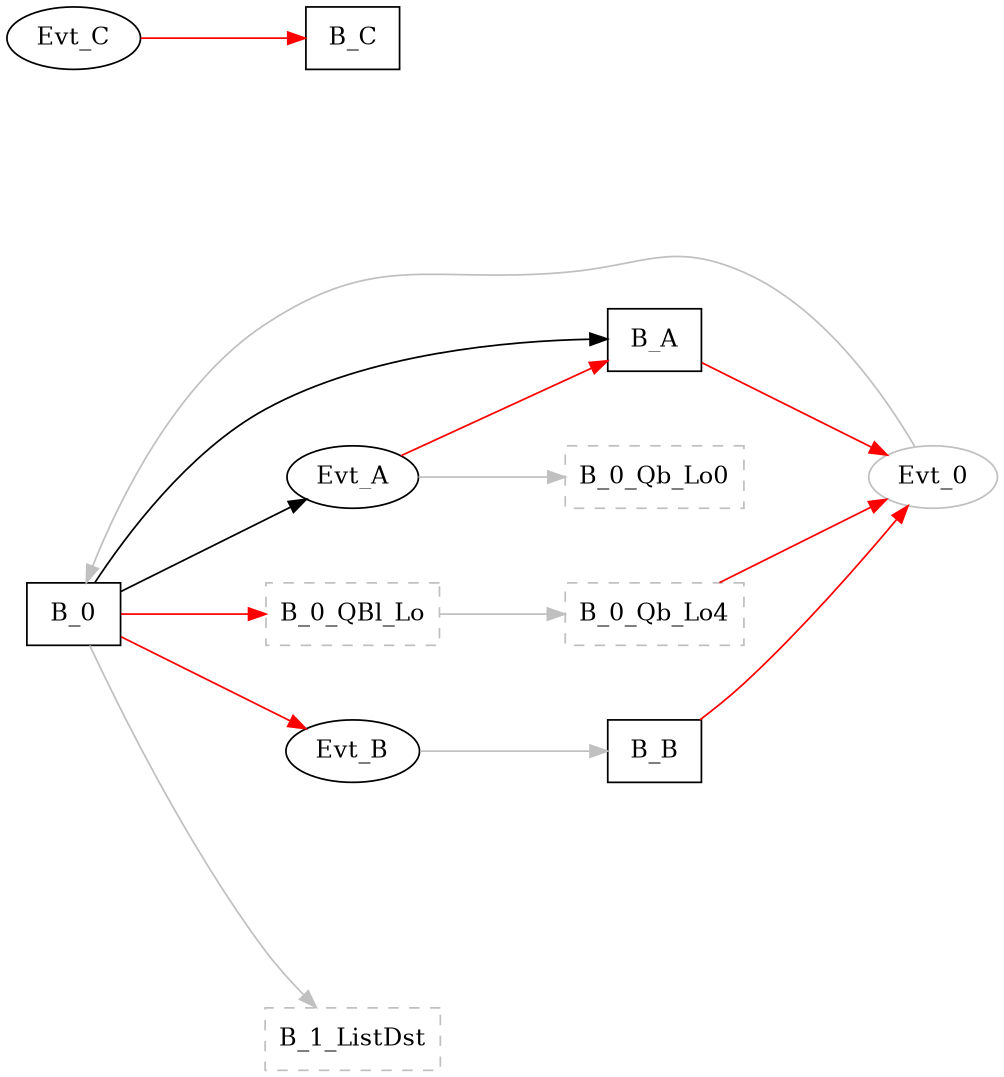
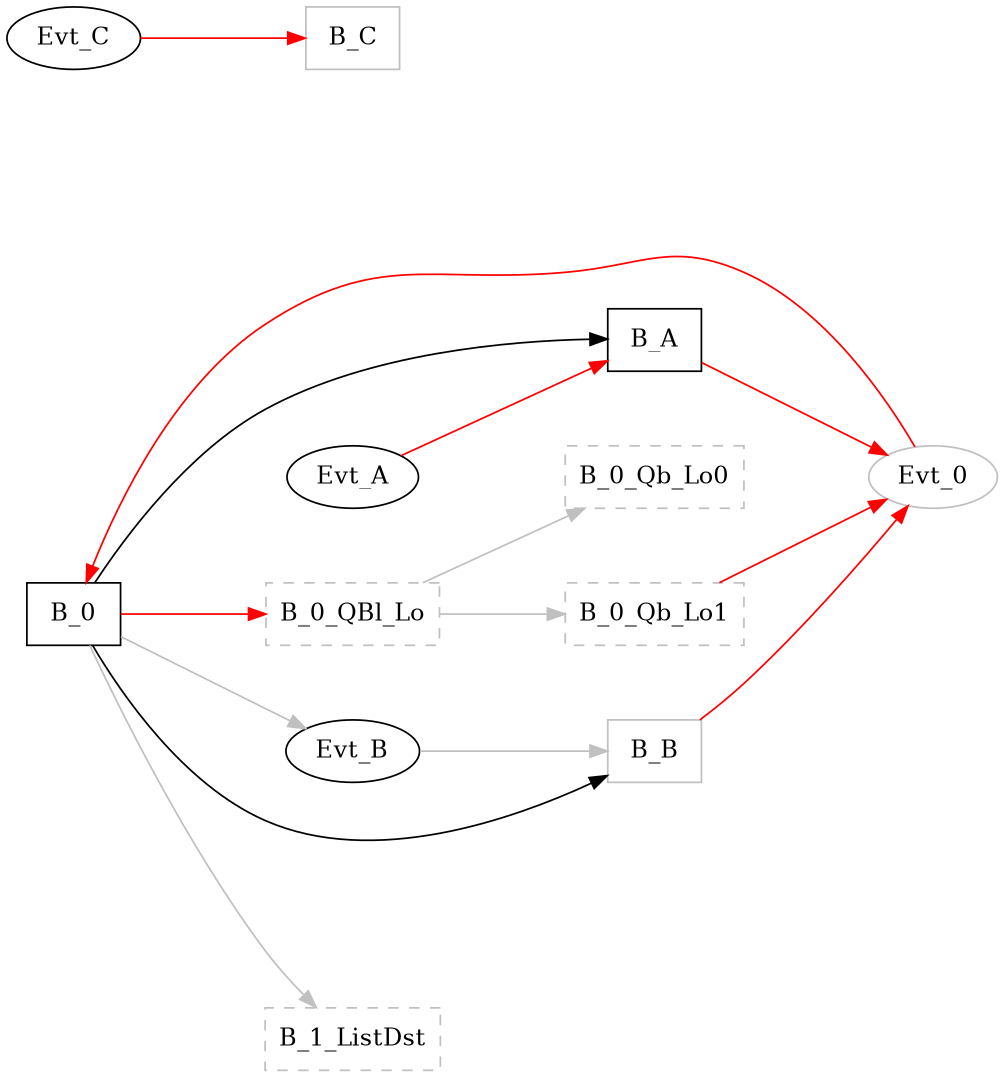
node "B_C": color black -> gray
edge "Evt_0" -> "B_0": color gray -> red
edge "Evt_A" -> "B_0_Qb_Lo0": now "B_0_QBl_Lo" -> "B_0_Qb_Lo0"
edge "B_0" -> "Evt_A": now "B_0" -> "B_B"
node "B_0_Qb_Lo4": label "B_0_Qb_Lo4" -> "B_0_Qb_Lo1"
edge "B_0" -> "Evt_B": color red -> gray
node "B_B": color black -> gray
